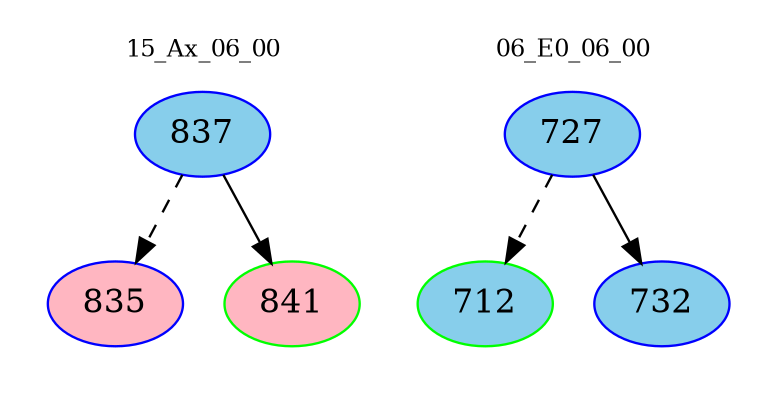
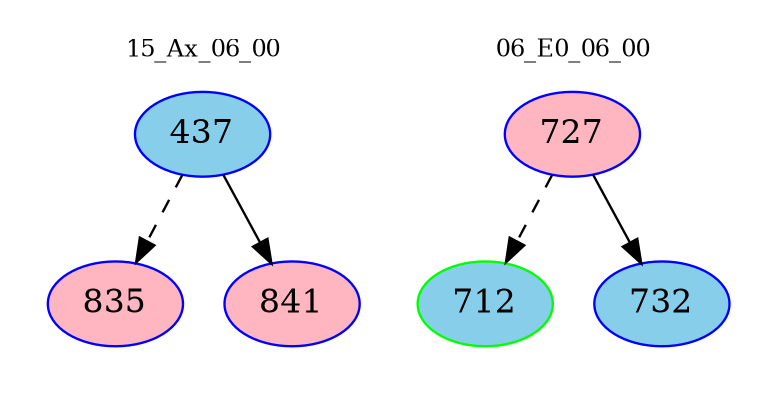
node "837": label "837" -> "437"
node "727": fillcolor skyblue -> lightpink
node "841": color green -> blue
